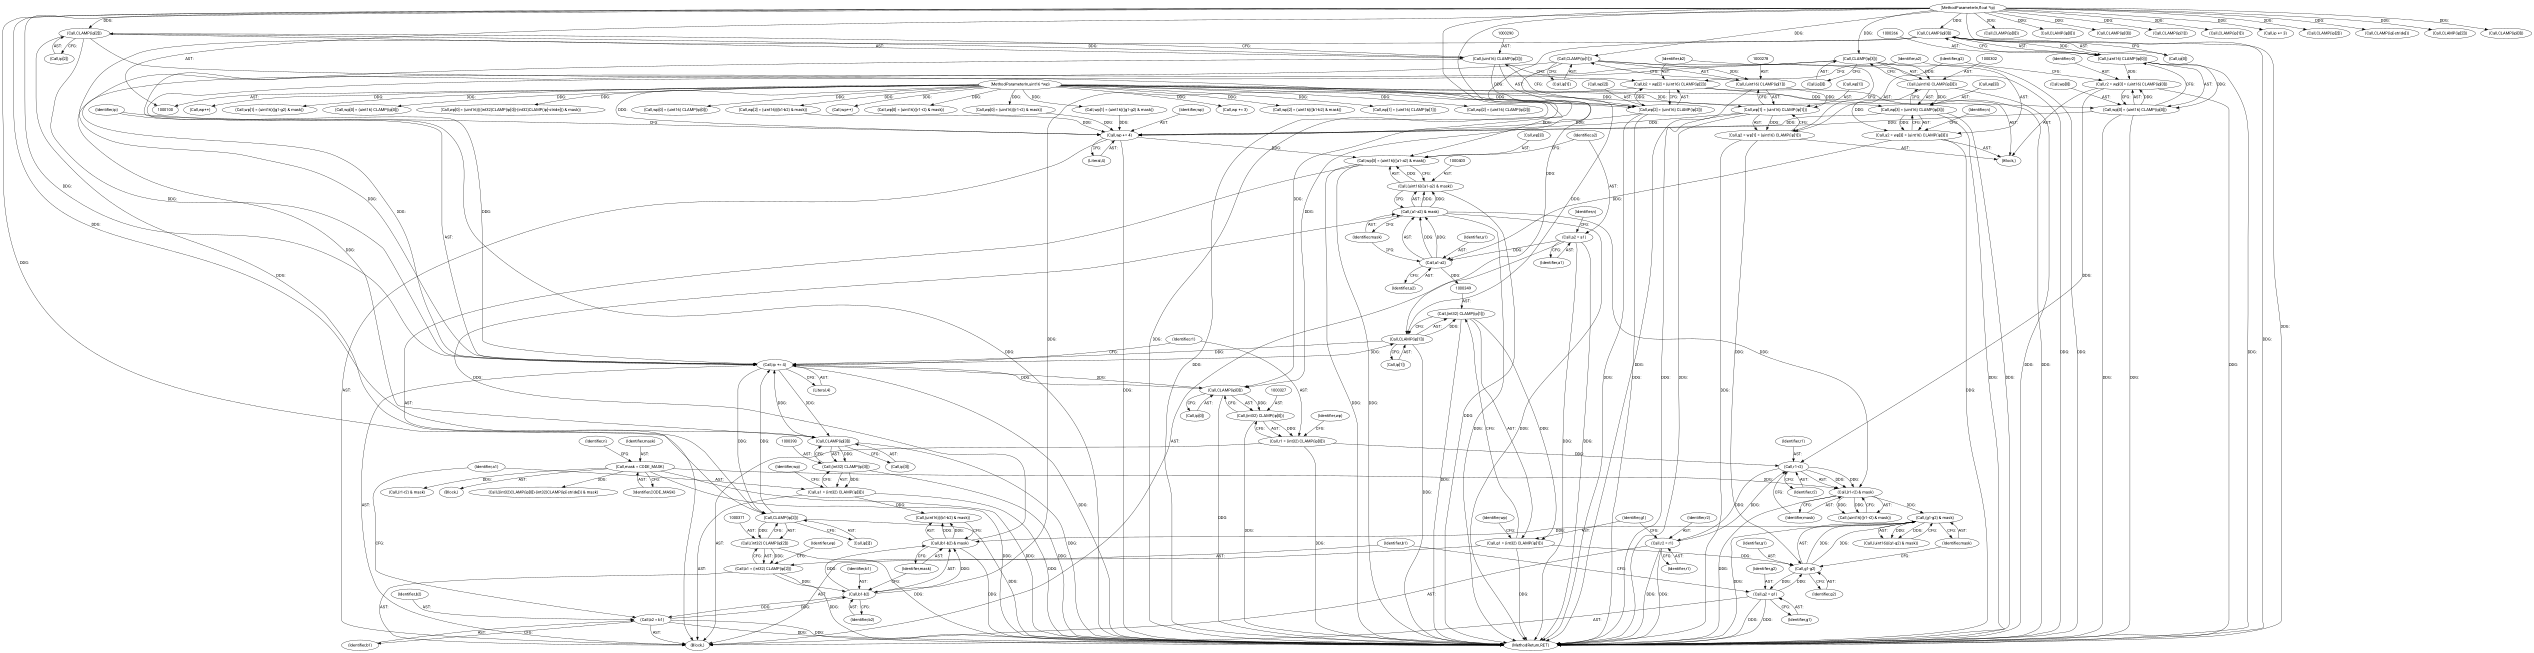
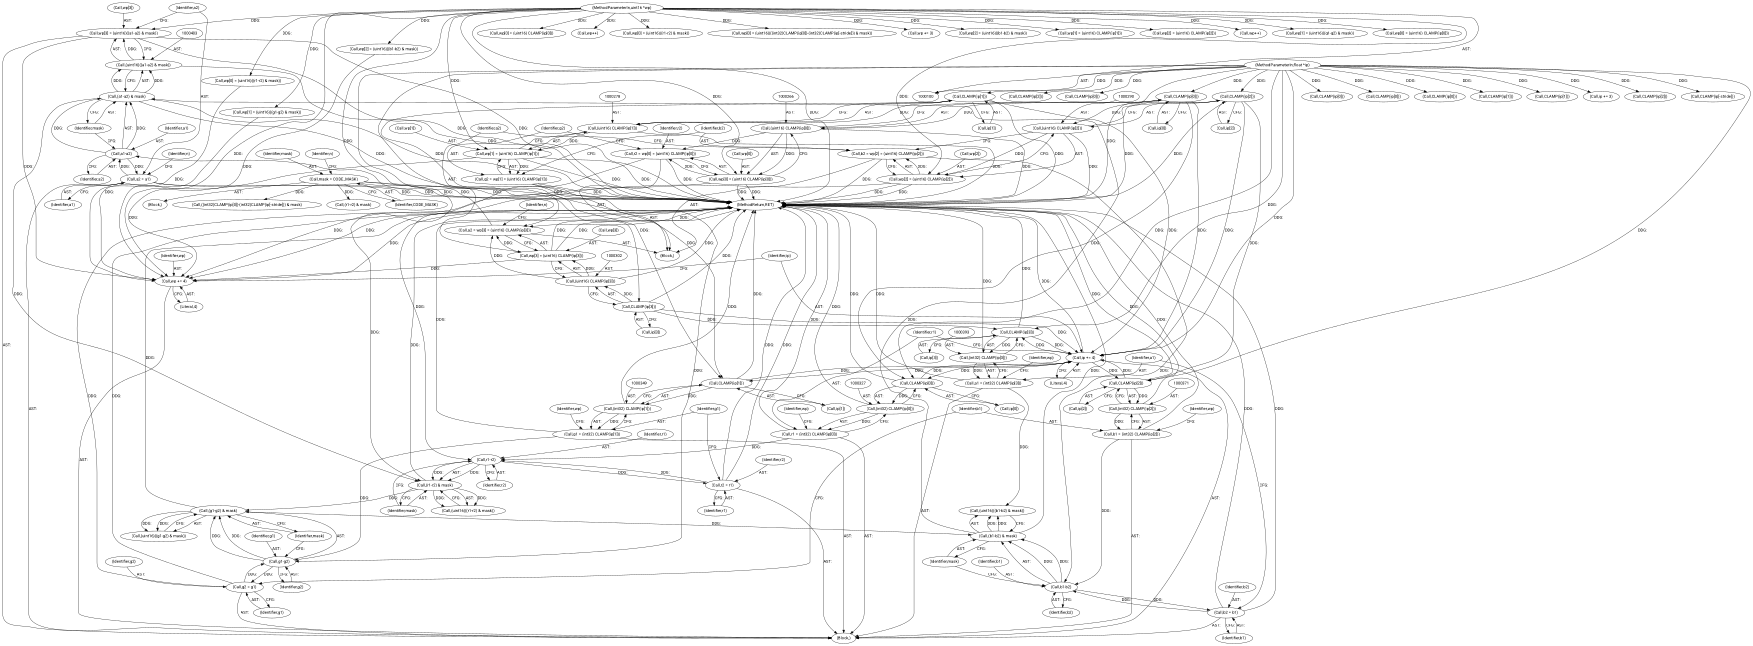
edge "(Call,wp += 4)" -> "(Call,wp[3] = (uint16)((a1-a2) & mask))": reversed
edge "(Call,a1-a2)" -> "1000349": now "(Call,a1-a2)" -> "(Call,a2 = a1)"
edge "(Call,a2 = wp[3] = (uint16) CLAMP(ip[3]))" -> "(MethodReturn,RET)": reversed
